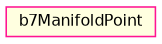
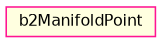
node "b7ManifoldPoint": label "b7ManifoldPoint" -> "b2ManifoldPoint"
